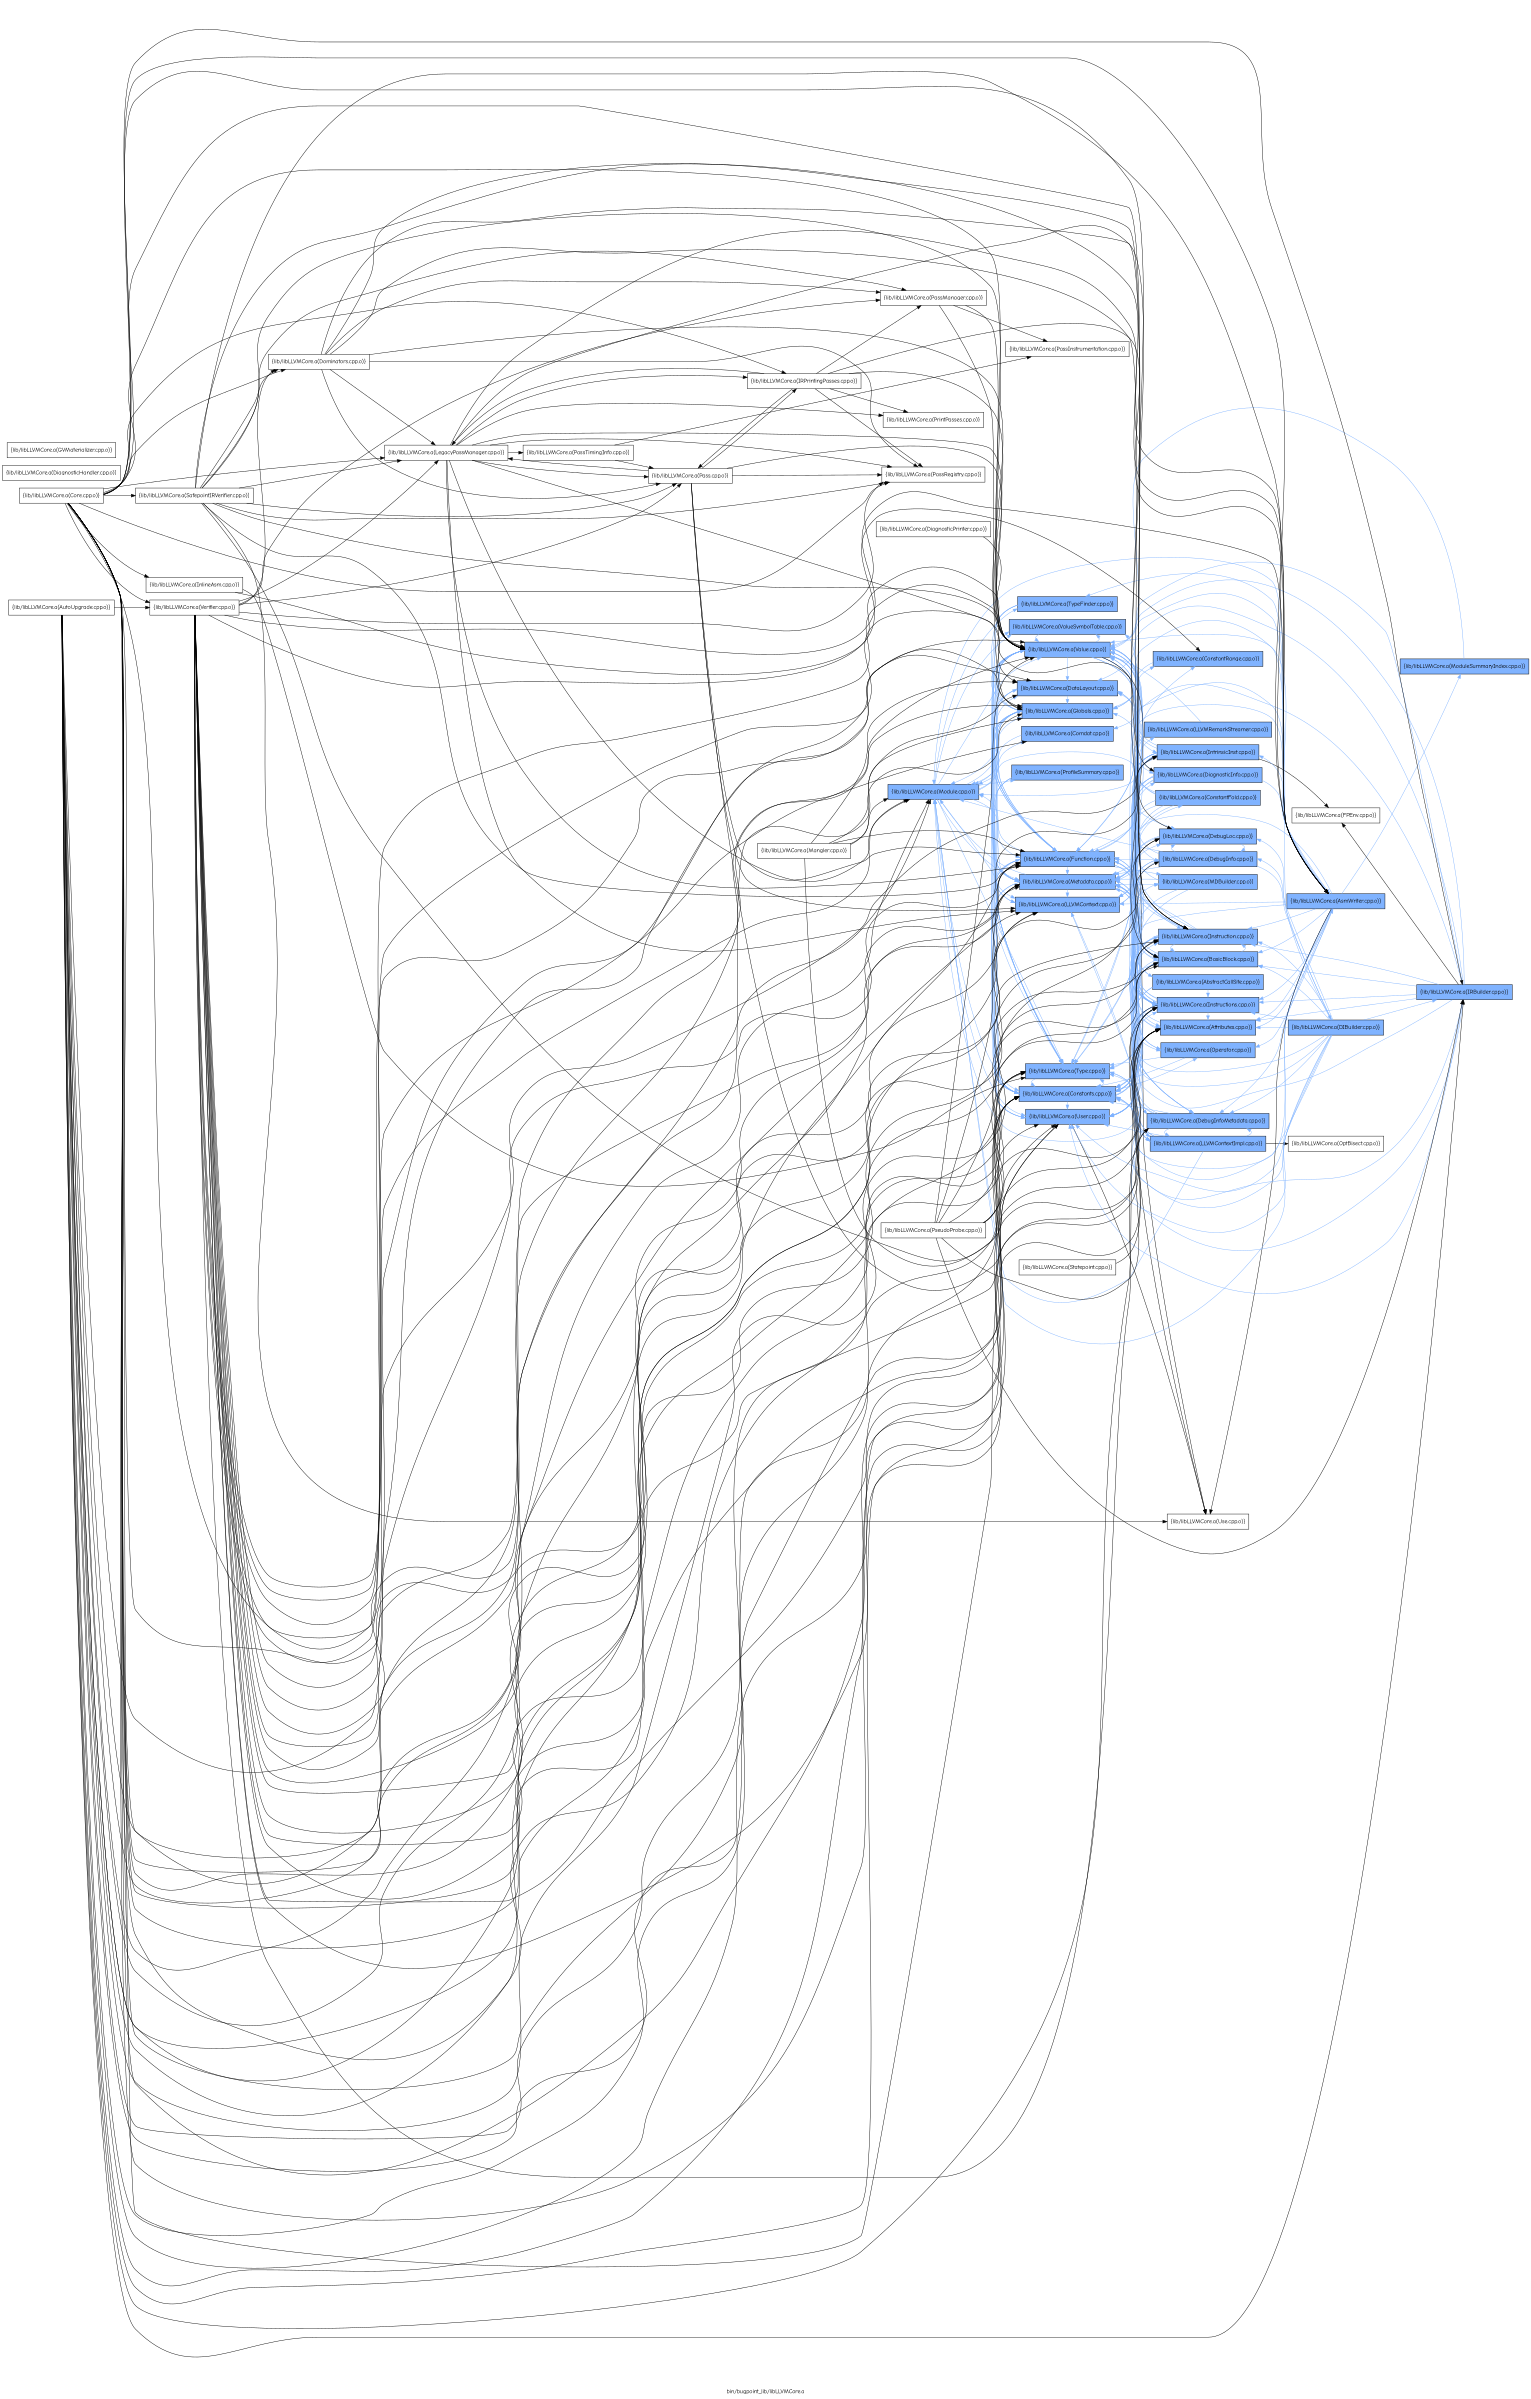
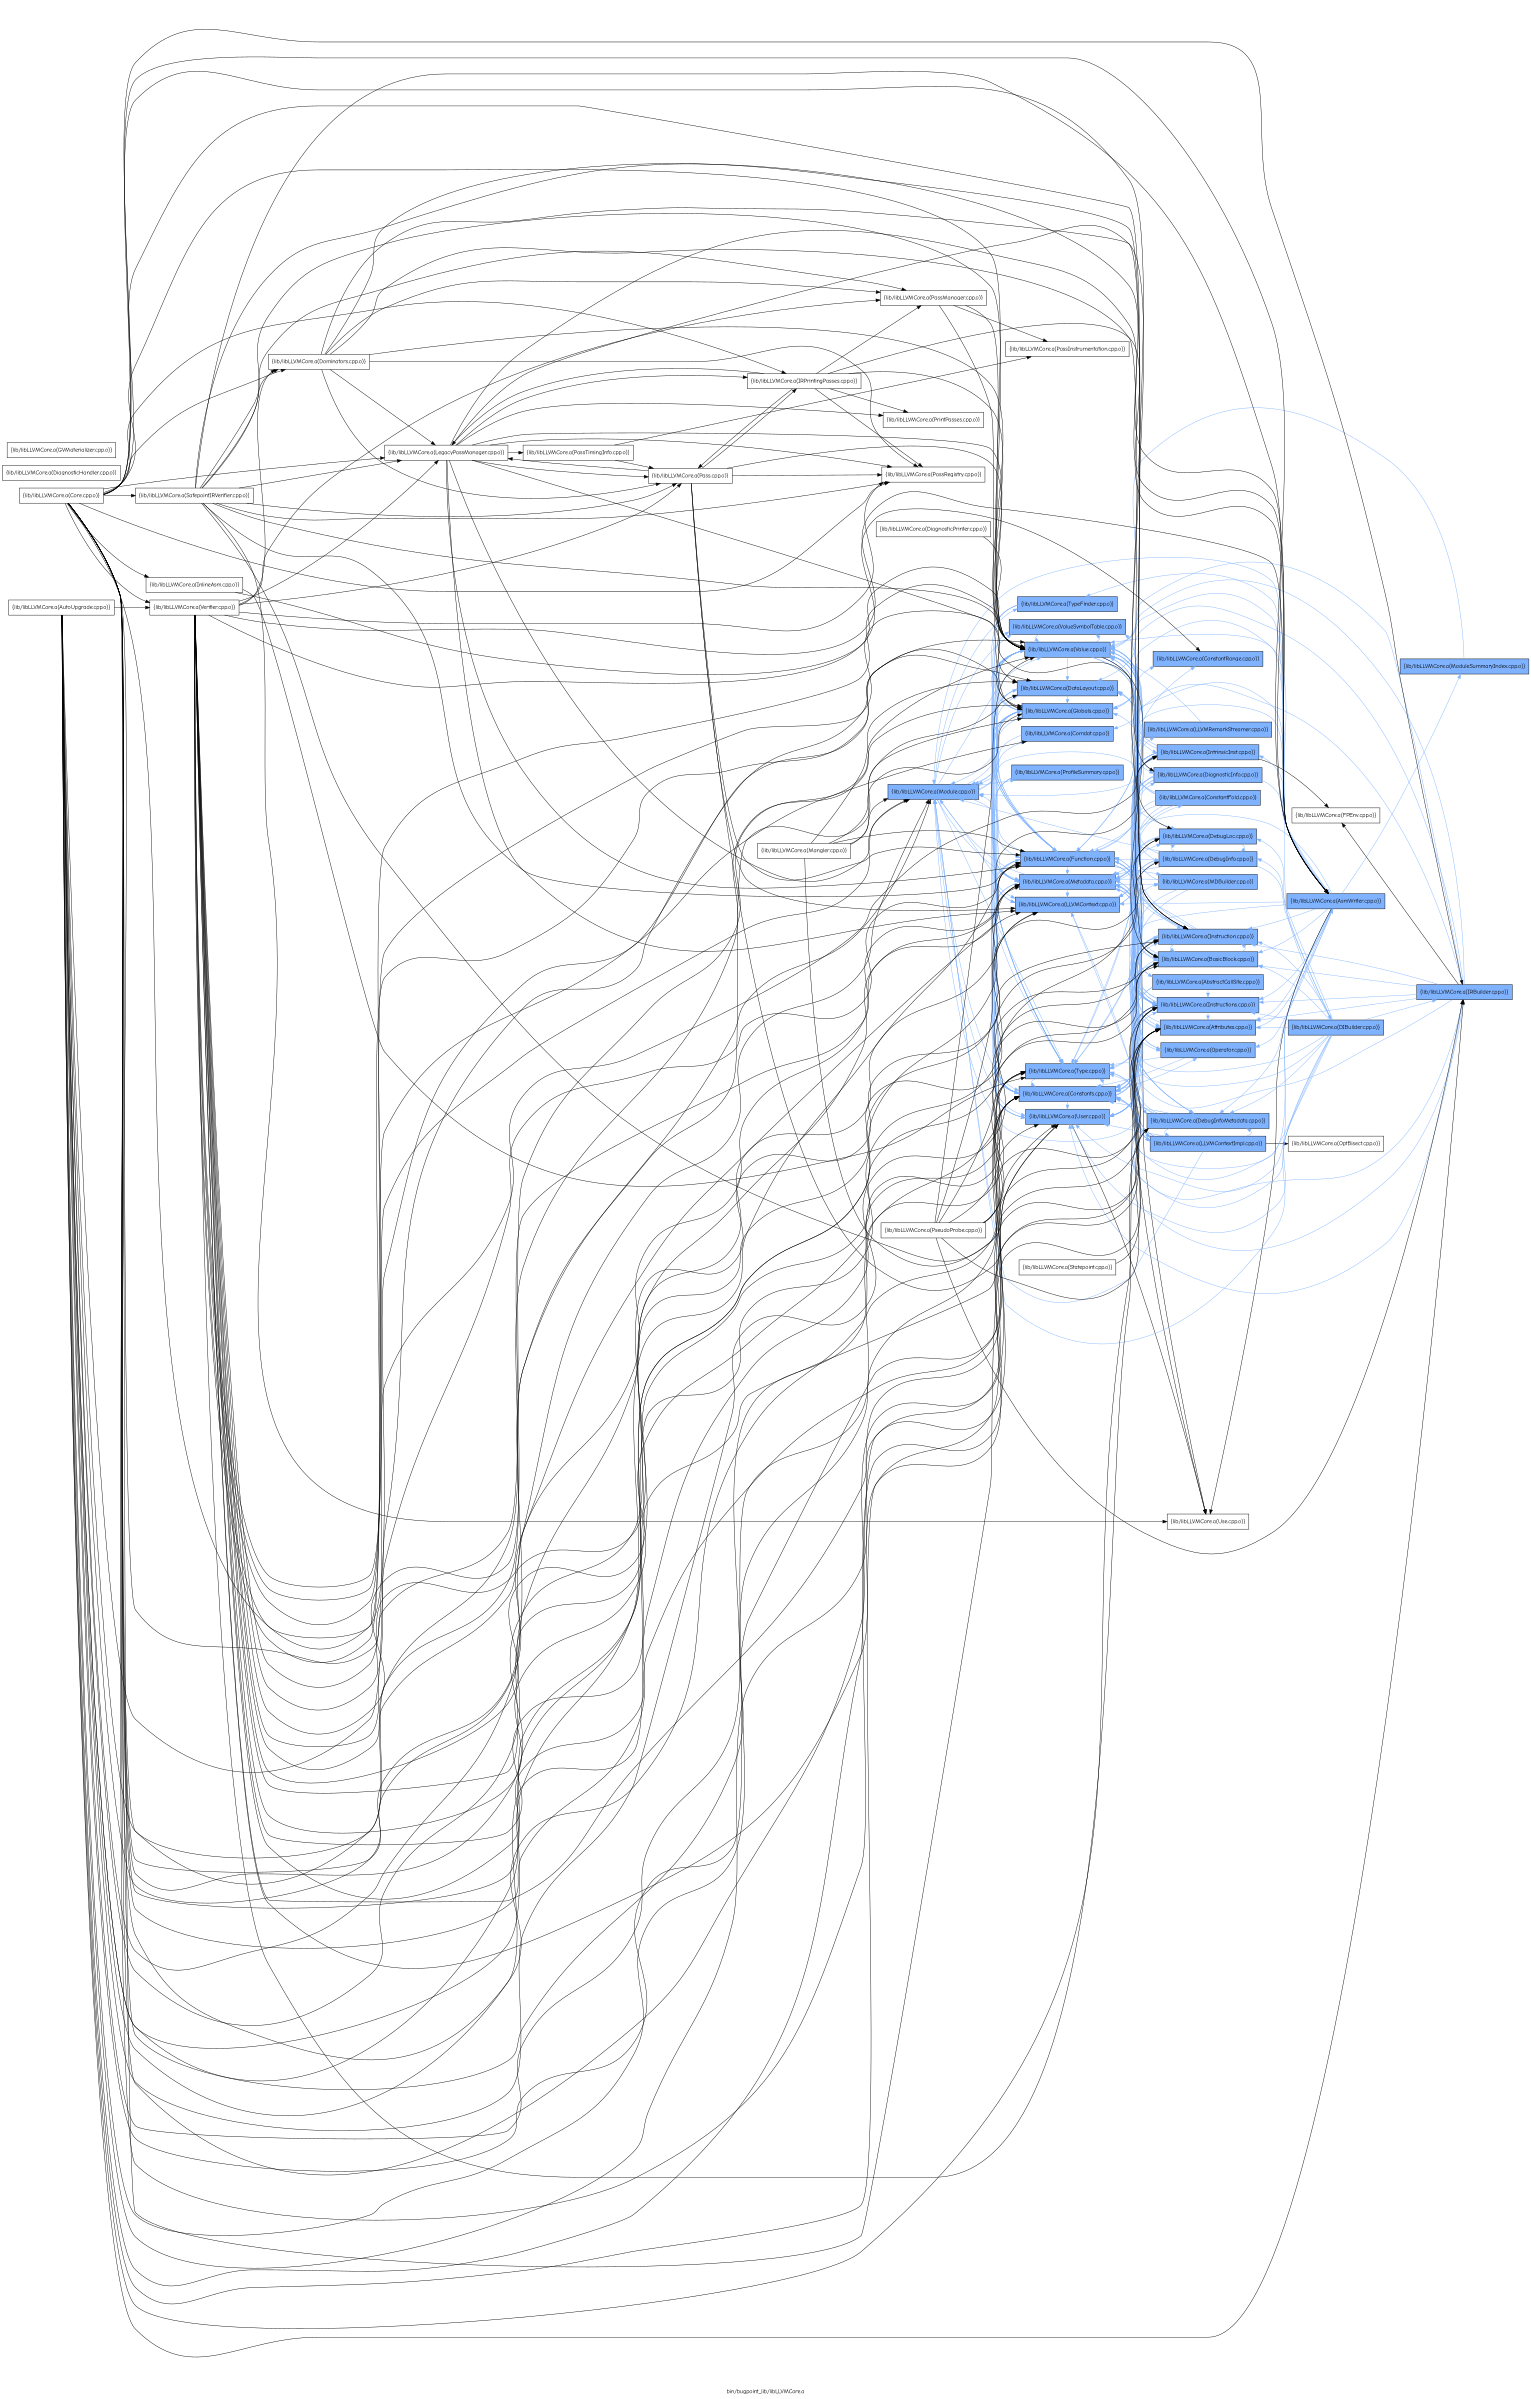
edge "{lib/libLLVMCore.a(ConstantRange.cpp.o)}" -> "{lib/libLLVMCore.a(Instructions.cpp.o)}": removed
edge "{lib/libLLVMCore.a(Function.cpp.o)}" -> "{lib/libLLVMCore.a(Type.cpp.o)}": now "{lib/libLLVMCore.a(Function.cpp.o)}" -> "{lib/libLLVMCore.a(LLVMContextImpl.cpp.o)}"
